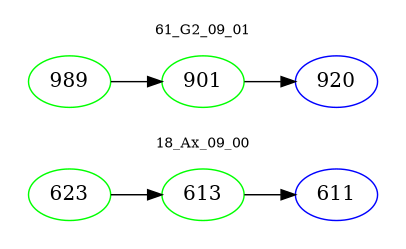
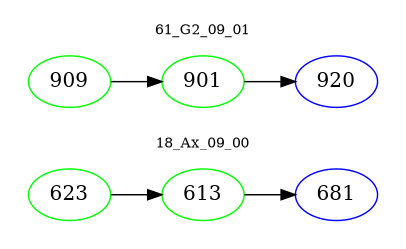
node "989": label "989" -> "909"
node "611": label "611" -> "681"
